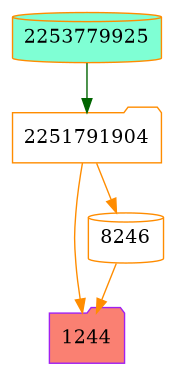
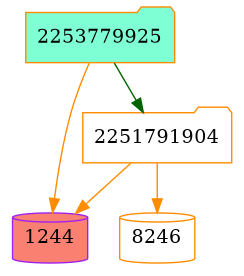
node "2253779925": shape cylinder -> folder
edge "8246" -> "1244": now "2253779925" -> "1244"
node "1244": shape folder -> cylinder
